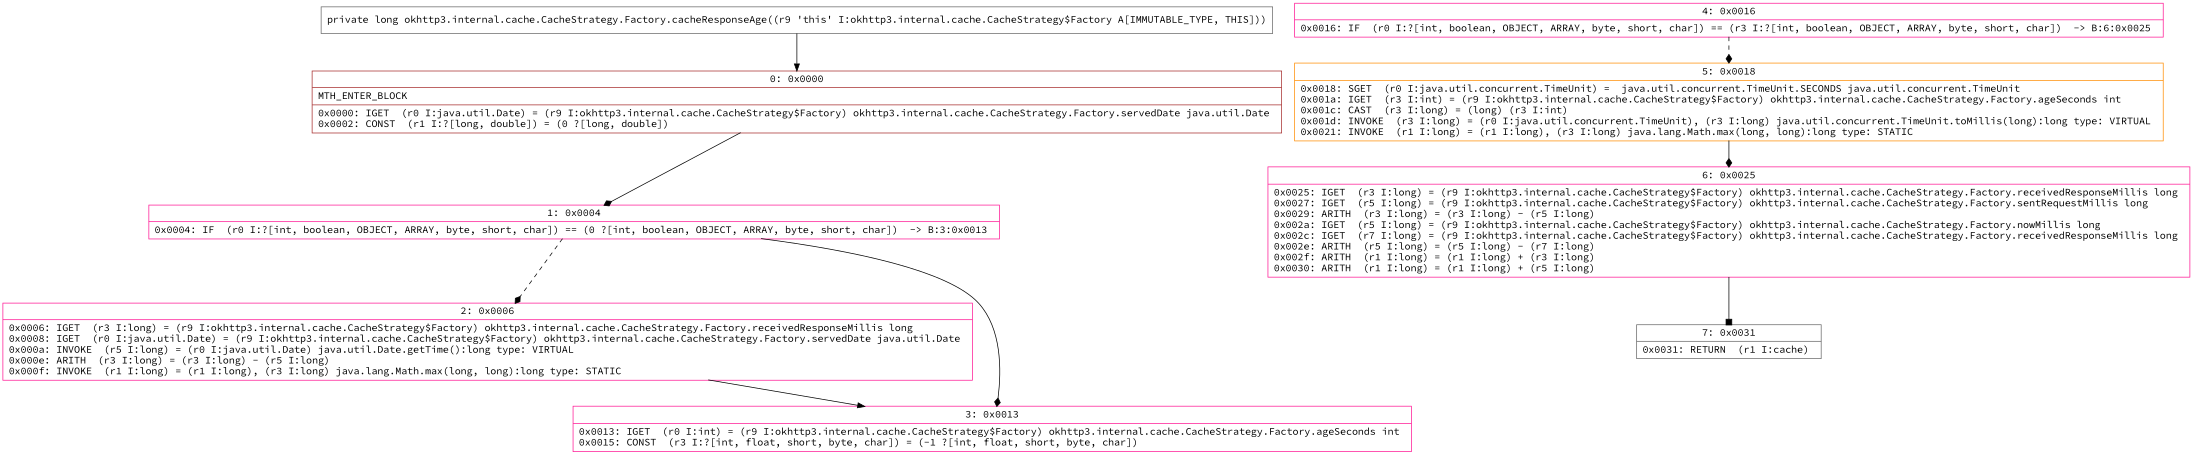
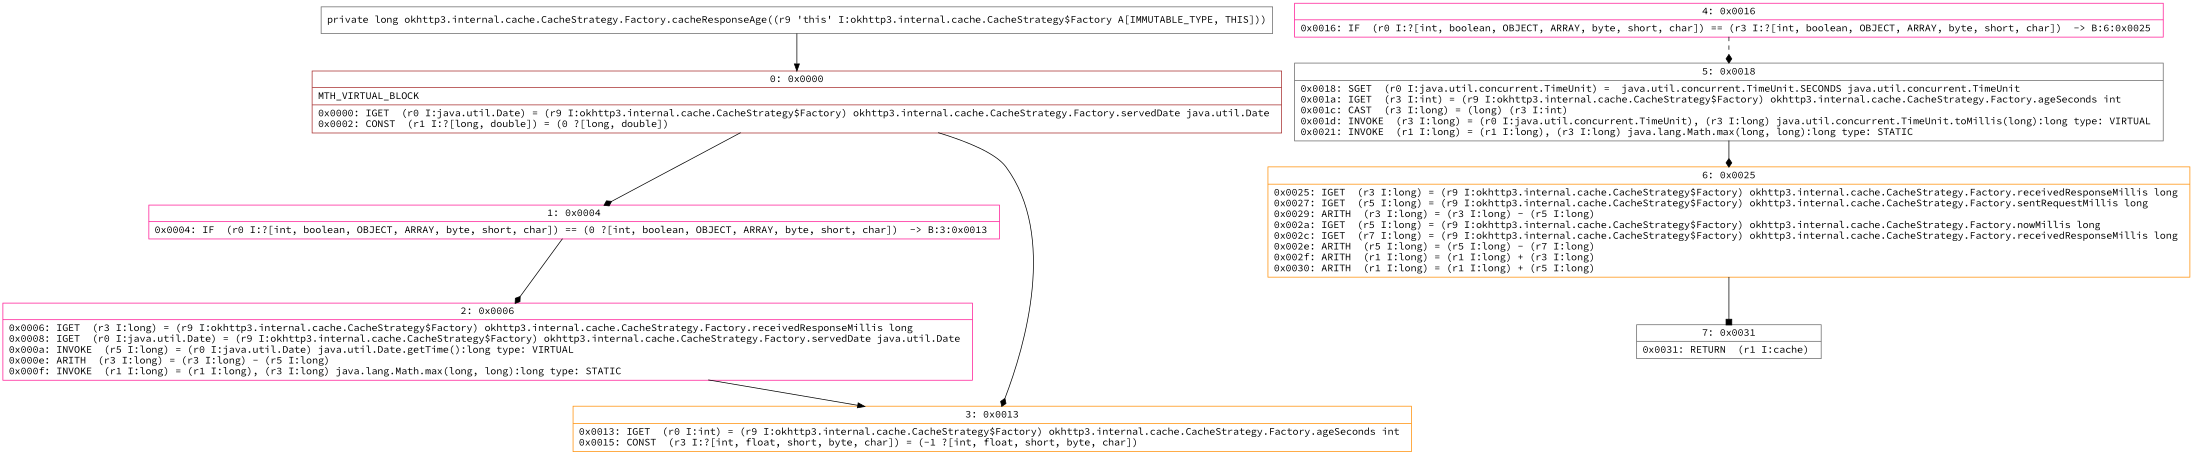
node "0: 0x0000": text "MTH_ENTER_BLOCK" -> "MTH_VIRTUAL_BLOCK"
node "5: 0x0018": color darkorange -> gray40
node "6: 0x0025": color deeppink -> darkorange
edge "1: 0x0004" -> "2: 0x0006": style dashed -> solid
edge "1: 0x0004" -> "3: 0x0013": now "0: 0x0000" -> "3: 0x0013"
node "3: 0x0013": color deeppink -> darkorange
